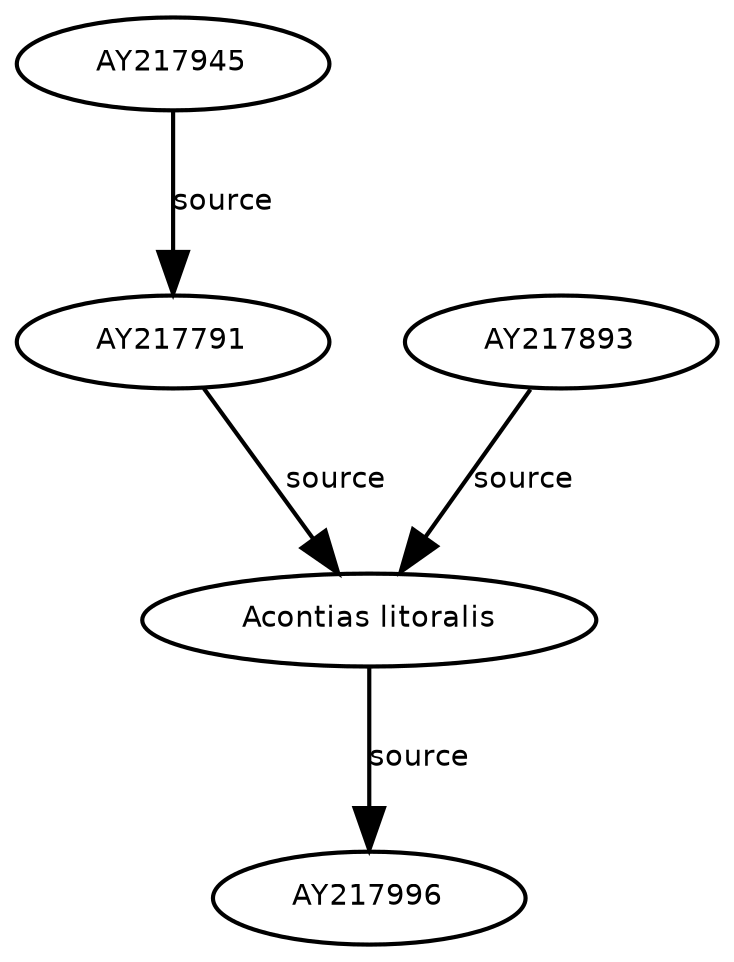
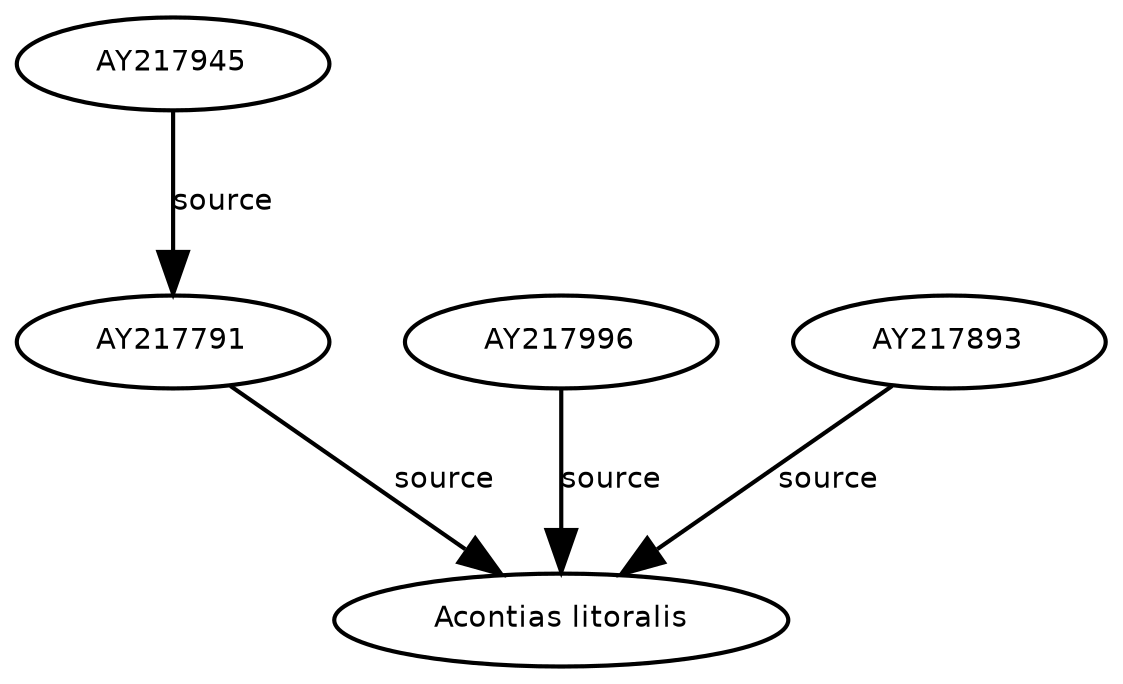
edge "Acontias litoralis" -> "AY217996": reversed
